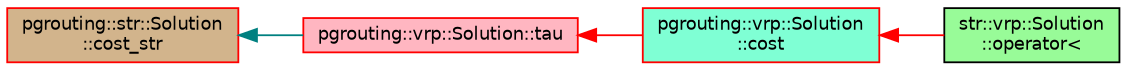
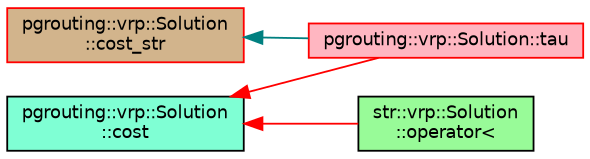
node "pgrouting::str::Solution ::cost_str": label "pgrouting::str::Solution ::cost_str" -> "pgrouting::vrp::Solution ::cost_str"
edge "pgrouting::vrp::Solution ::cost" -> "pgrouting::vrp::Solution::tau": reversed
node "pgrouting::vrp::Solution ::cost": color red -> black
